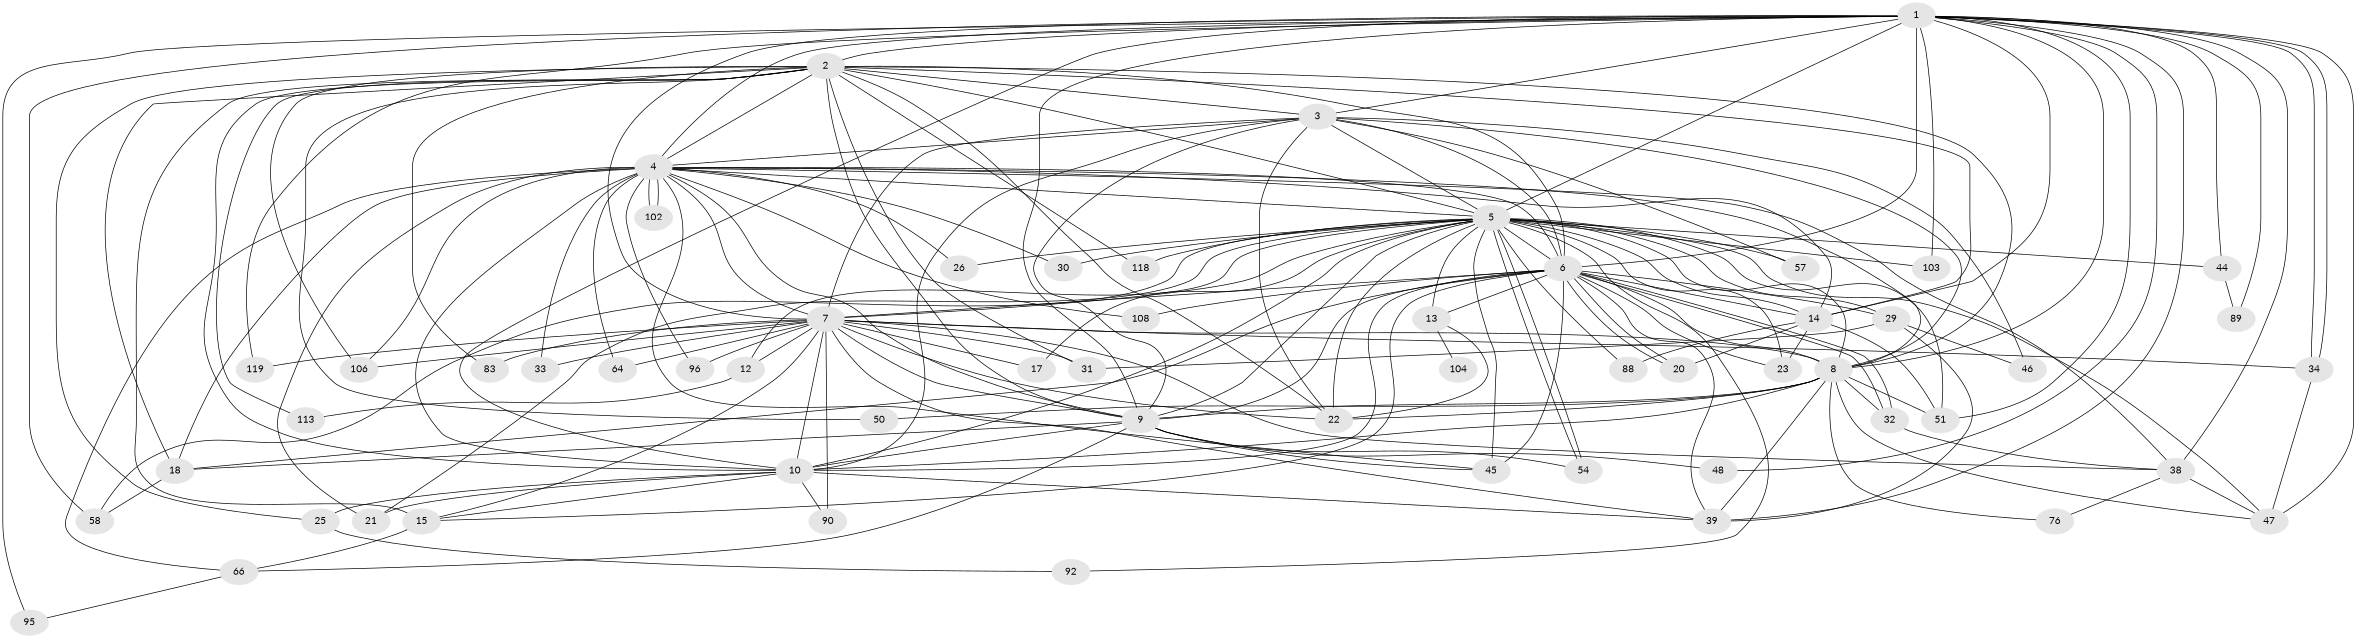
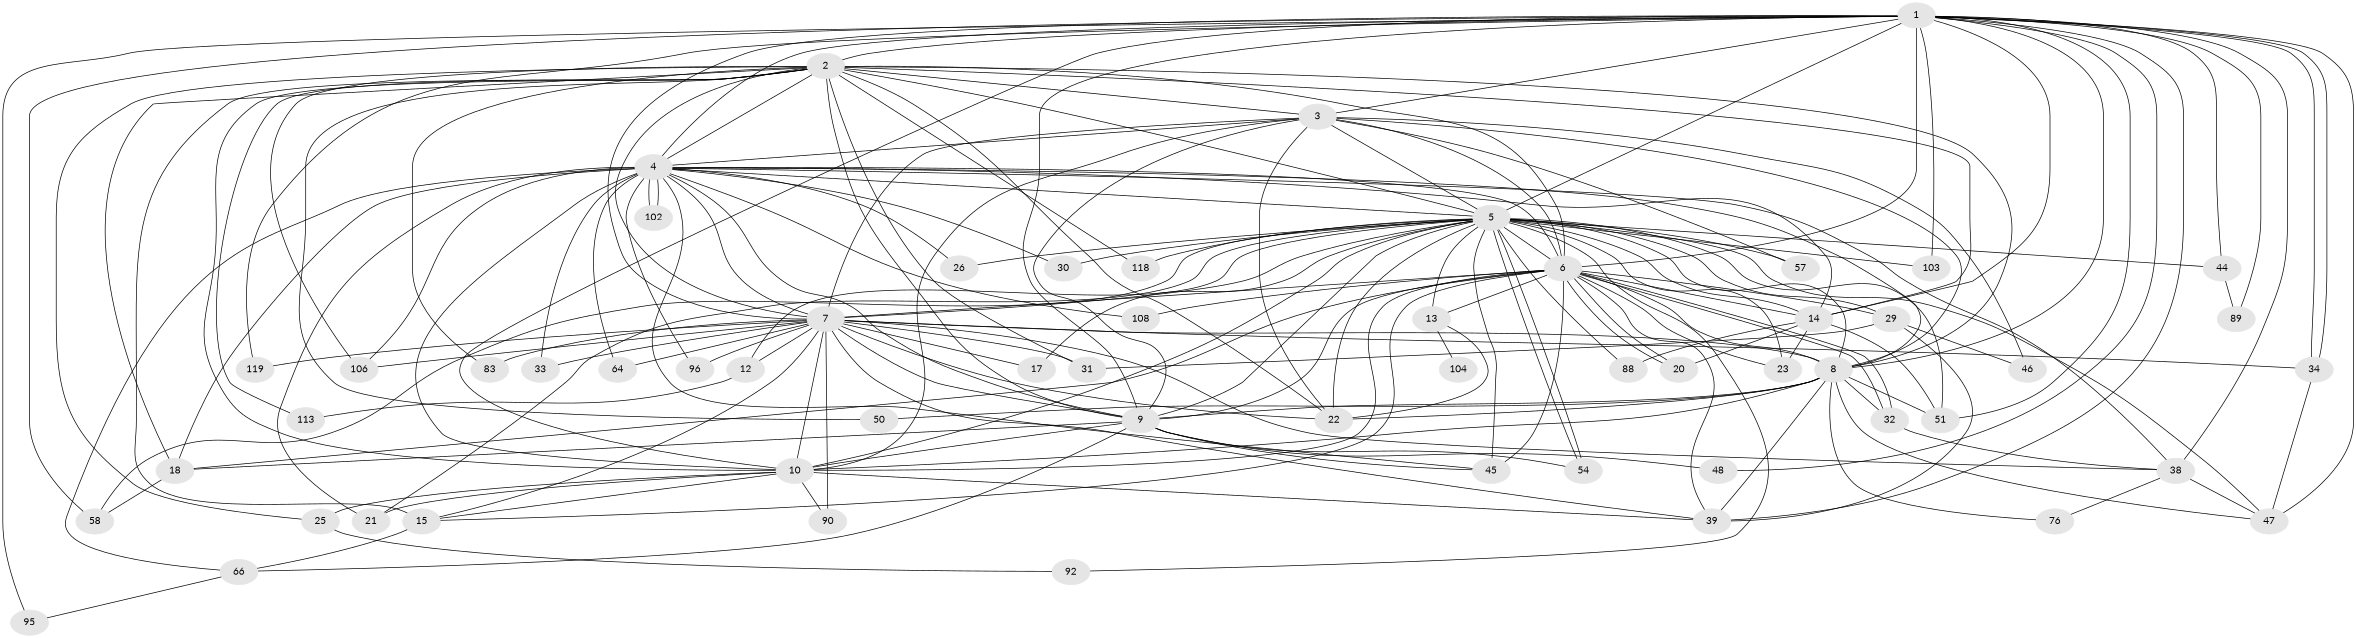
edge "2" -- "7": added
